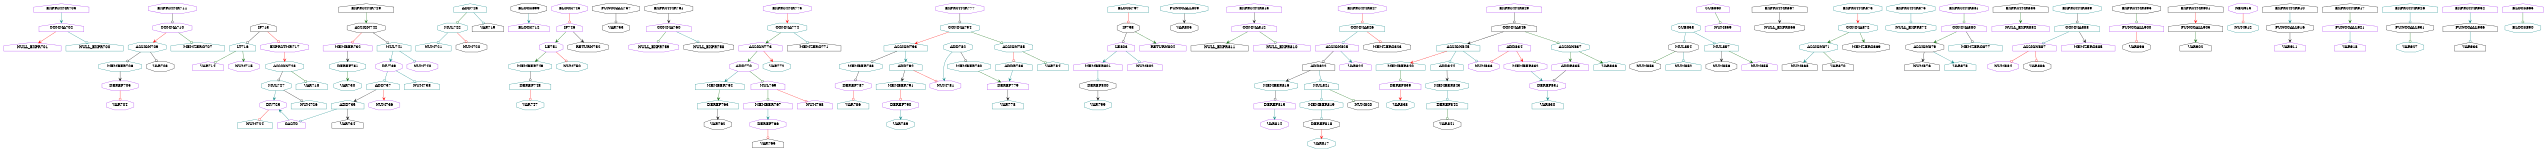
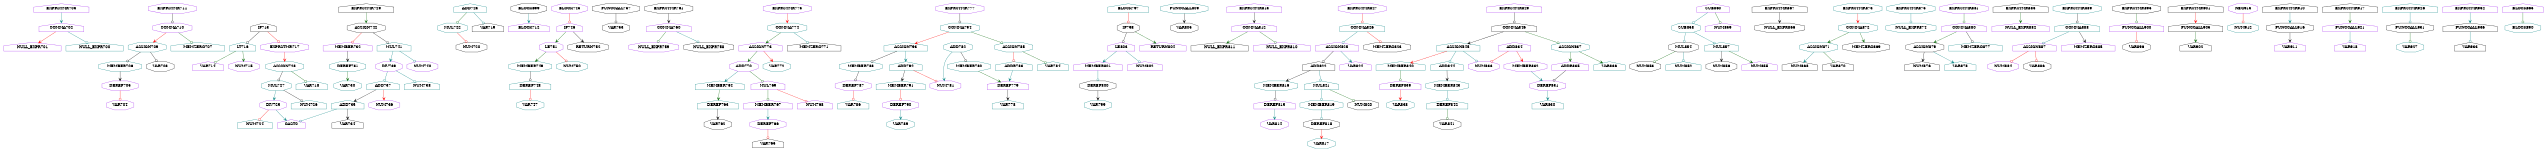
edge "SUB860" -> "SUB858": added
node "NUM721": removed
edge "CAST0" -> "DIV725": reversed
